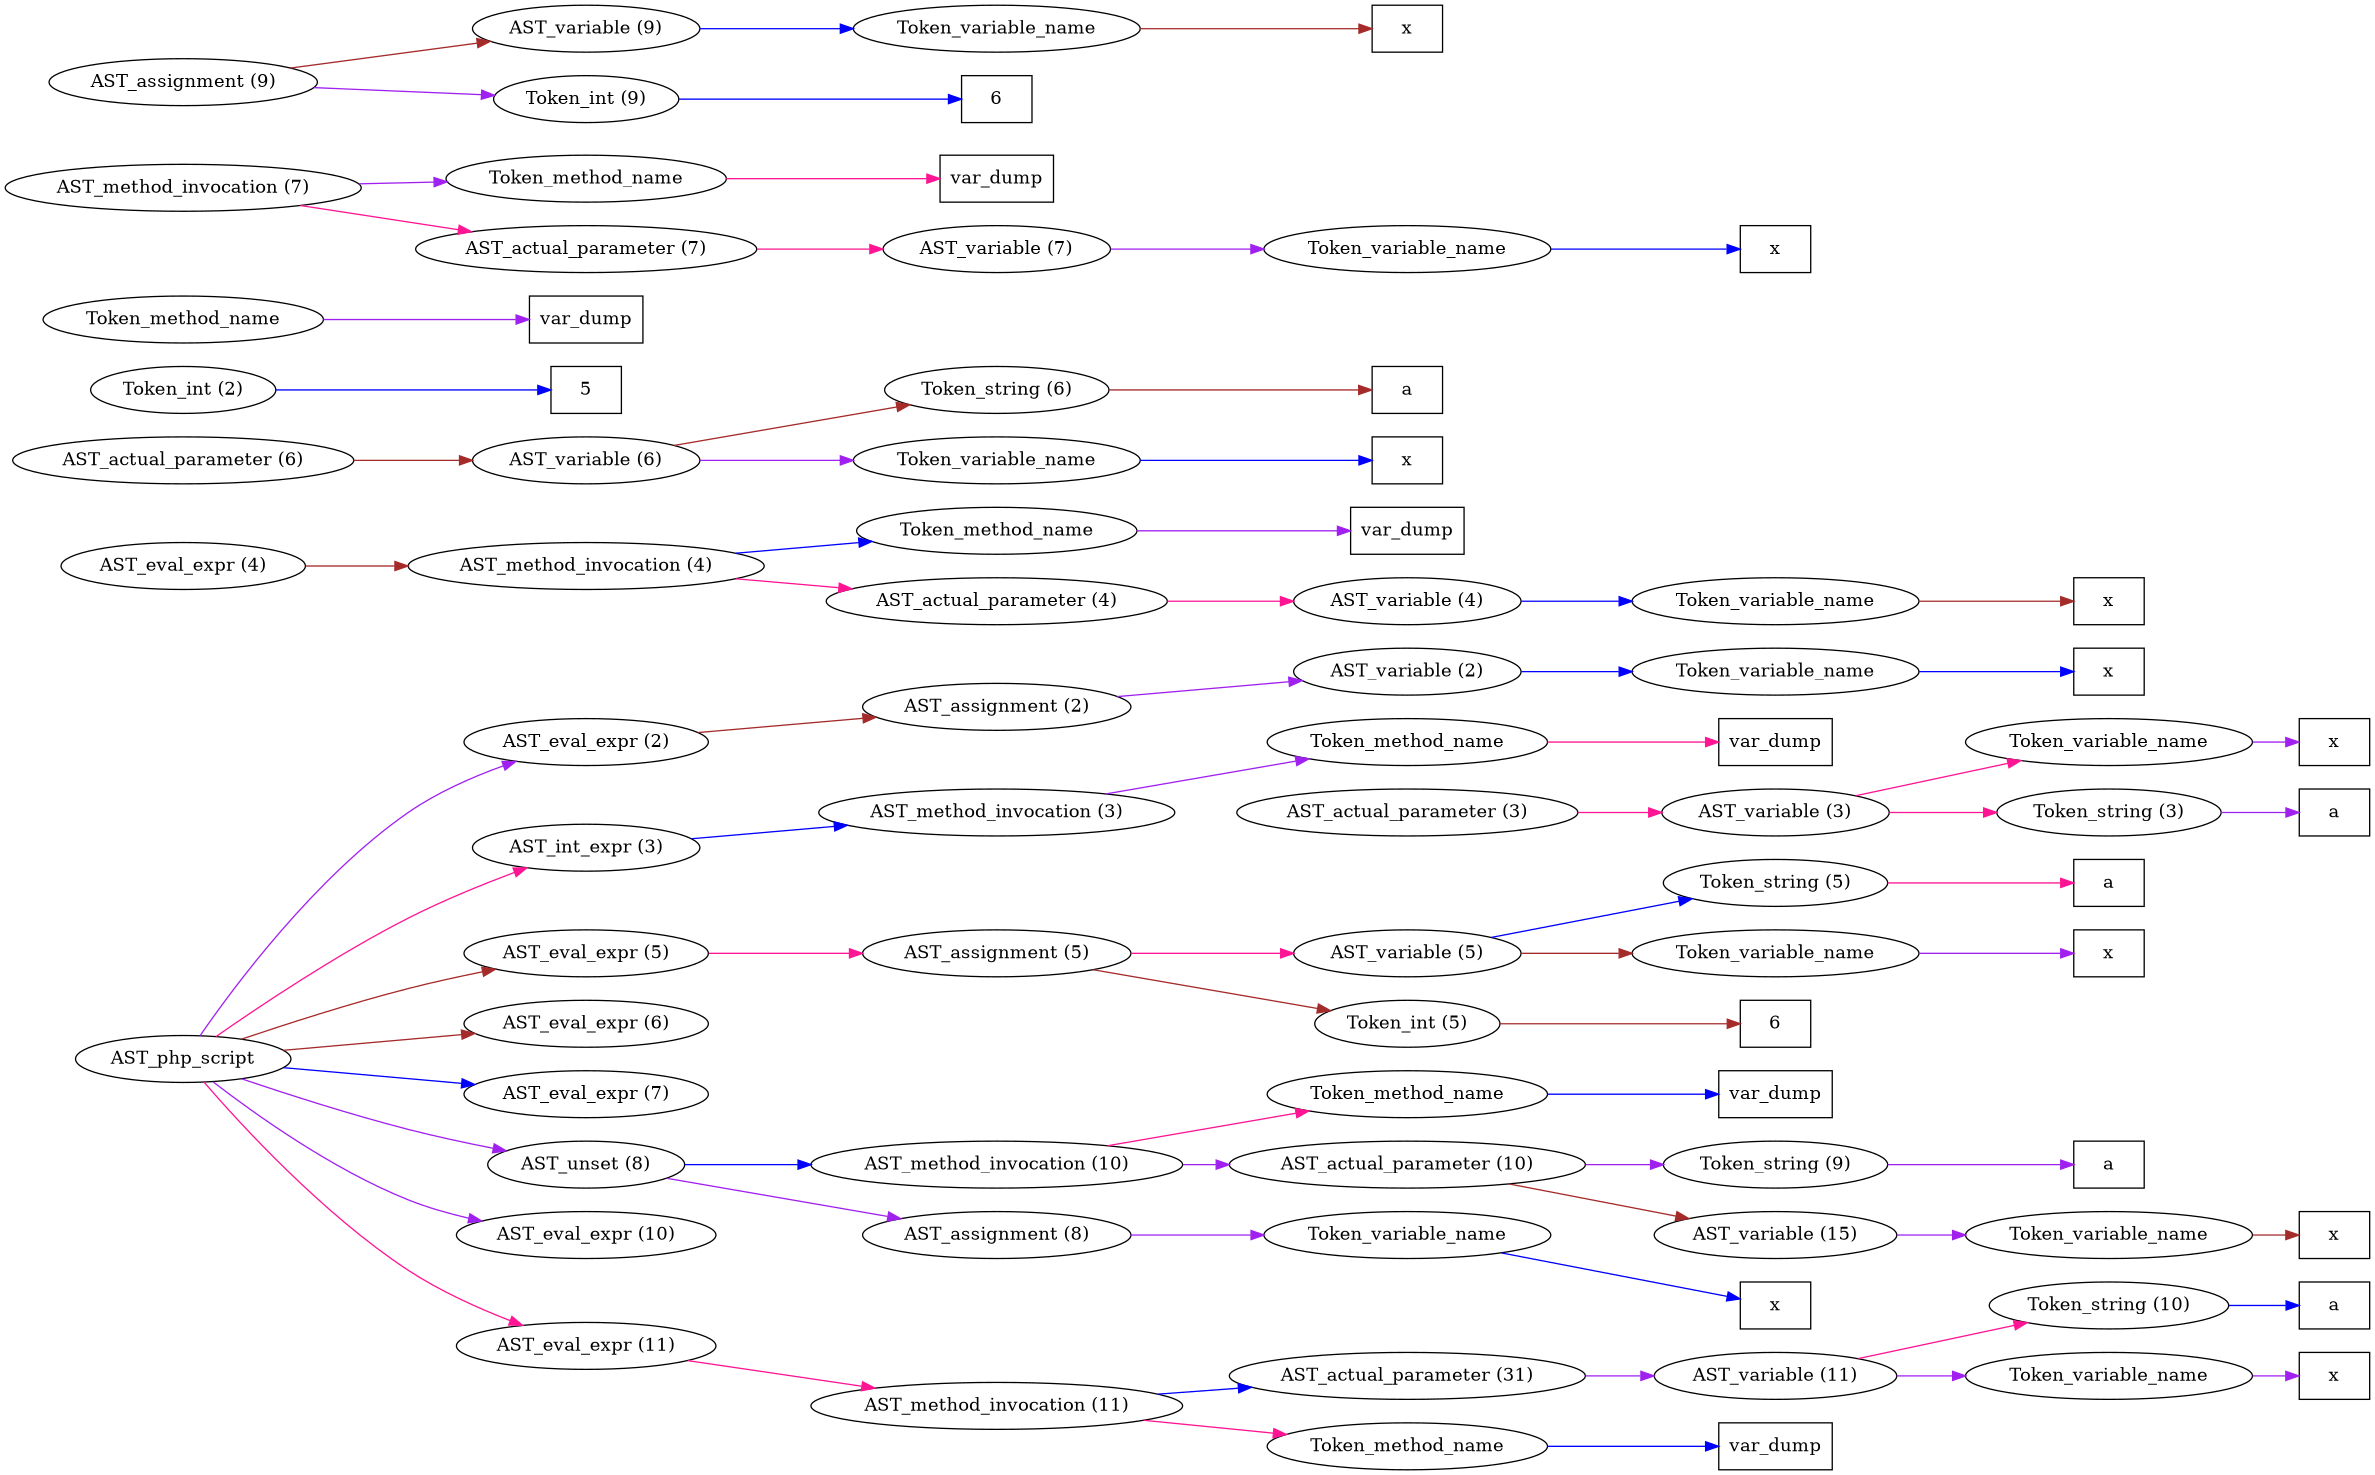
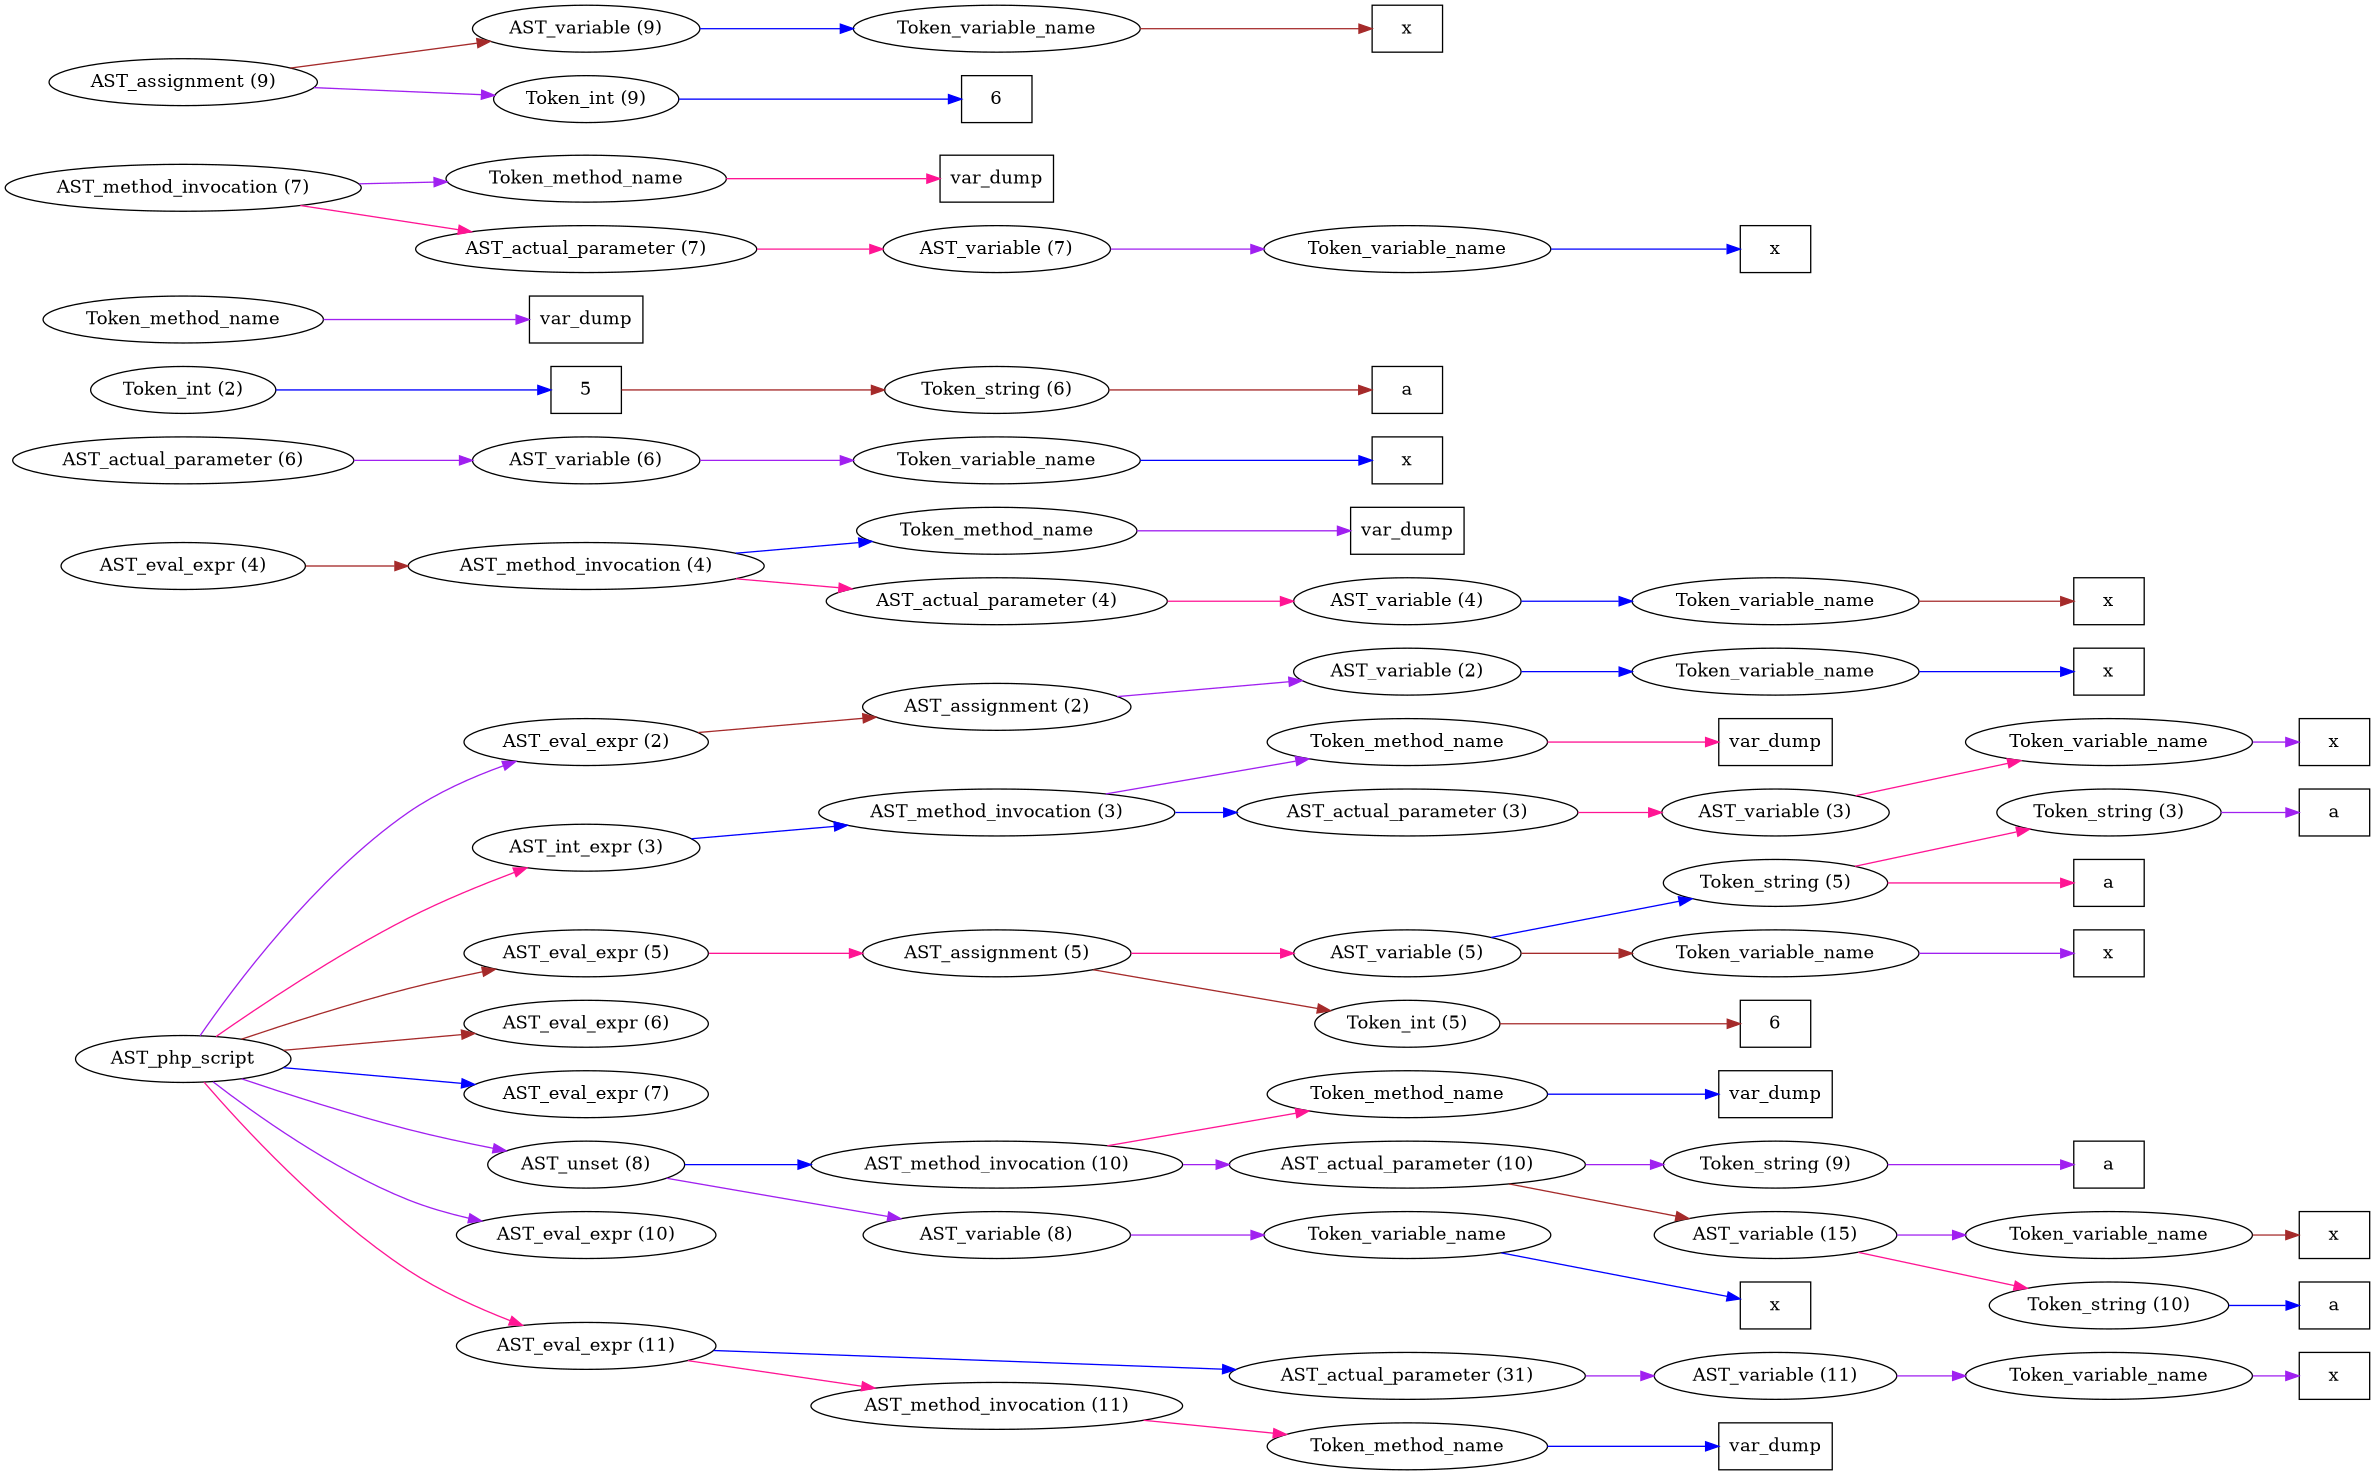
edge "AST_variable (6)" -> "Token_string (6)": now "5" -> "Token_string (6)"
edge "AST_actual_parameter (6)" -> "AST_variable (6)": color brown -> purple
edge "AST_method_invocation (3)" -> "AST_actual_parameter (3)": added
edge "AST_variable (3)" -> "Token_string (3)": now "Token_string (5)" -> "Token_string (3)"
node "AST_assignment (8)": label "AST_assignment (8)" -> "AST_variable (8)"
edge "AST_variable (11)" -> "Token_string (10)": now "AST_variable (15)" -> "Token_string (10)"
edge "AST_method_invocation (11)" -> "AST_actual_parameter (31)": now "AST_eval_expr (11)" -> "AST_actual_parameter (31)"
